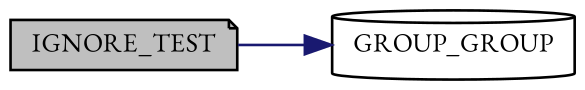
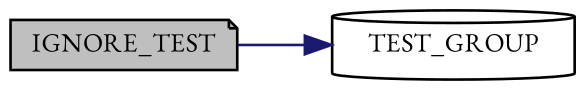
node "GROUP_GROUP": label "GROUP_GROUP" -> "TEST_GROUP"
